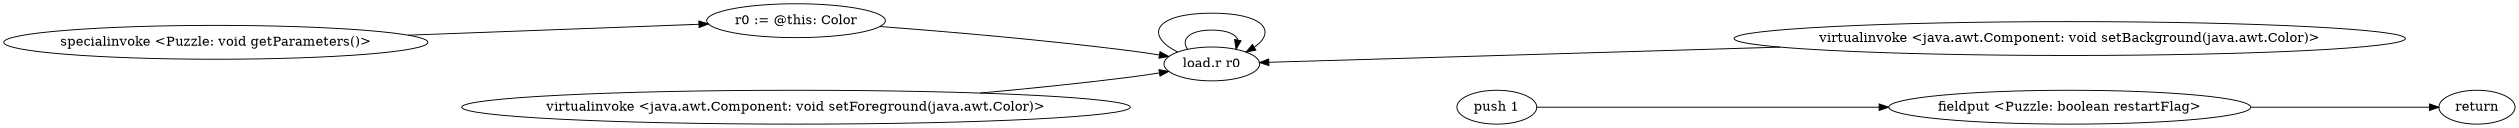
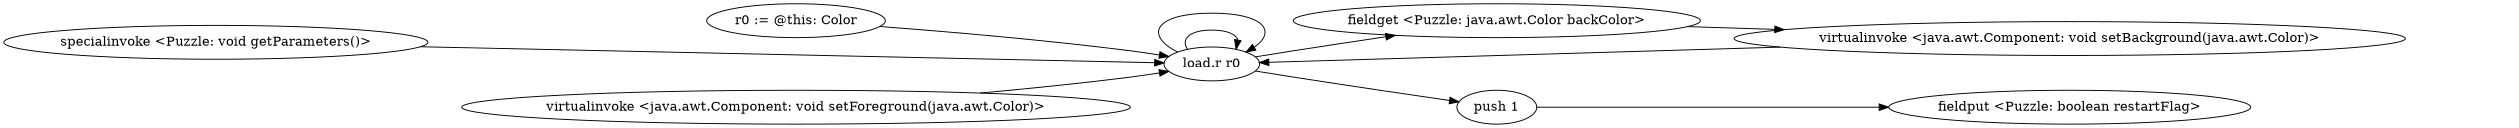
node "fieldget <Puzzle: java.awt.Color backColor>": added
edge "specialinvoke <Puzzle: void getParameters()>" -> "r0 := @this: Color": now "specialinvoke <Puzzle: void getParameters()>" -> "load.r r0"
edge "load.r r0" -> "push 1": added
node "return": removed
